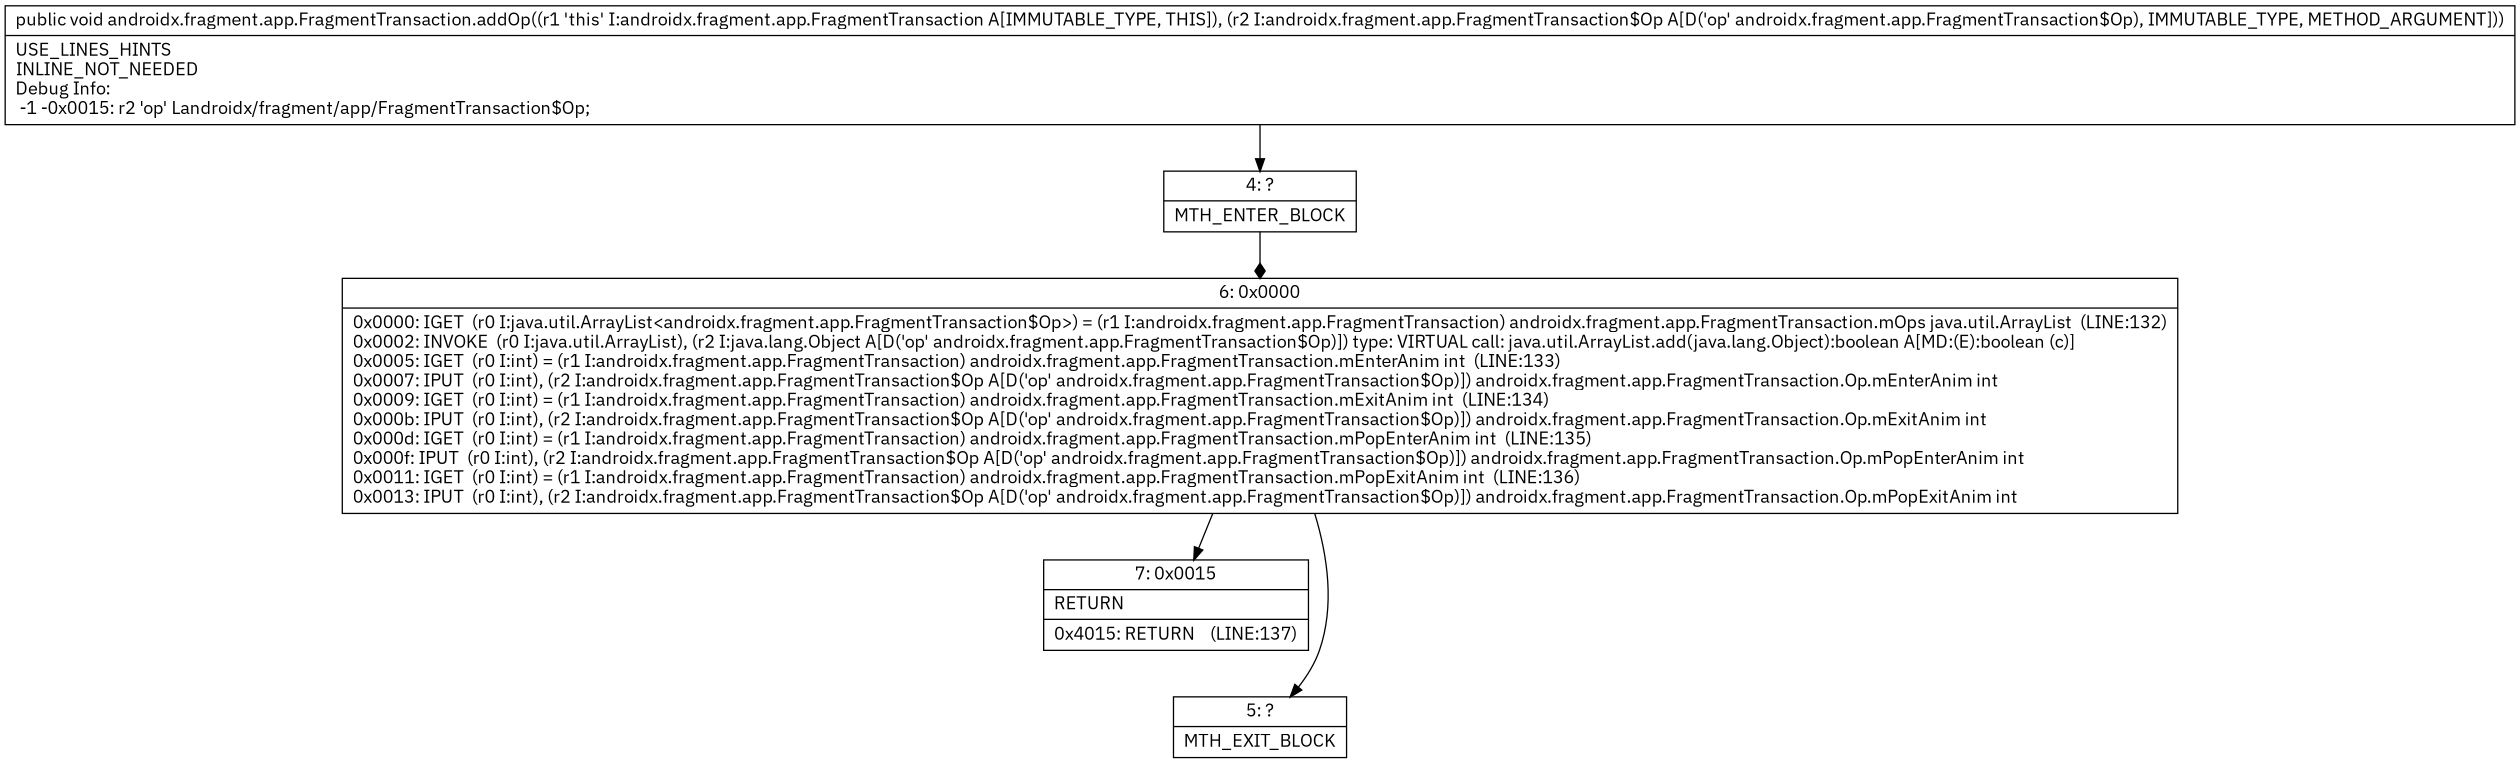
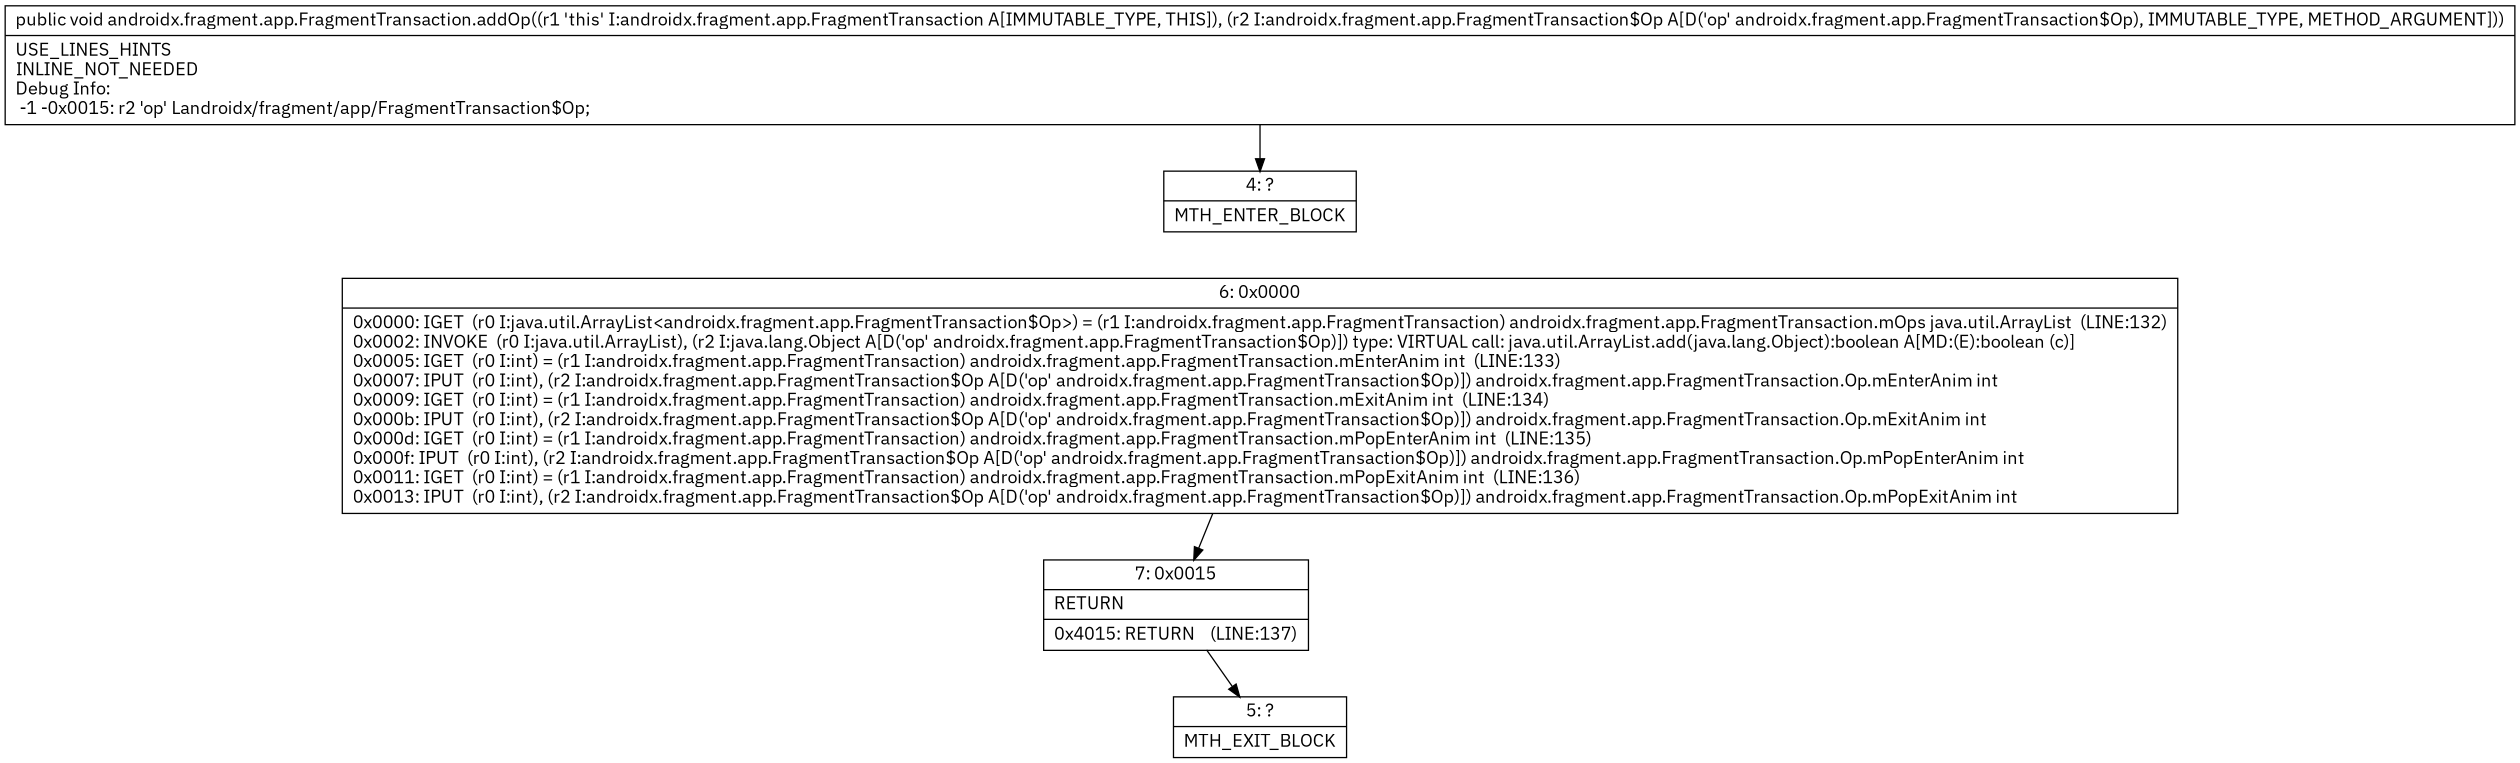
edge "4: ?" -> "6: 0x0000": removed
edge "6: 0x0000" -> "5: ?": now "7: 0x0015" -> "5: ?"
